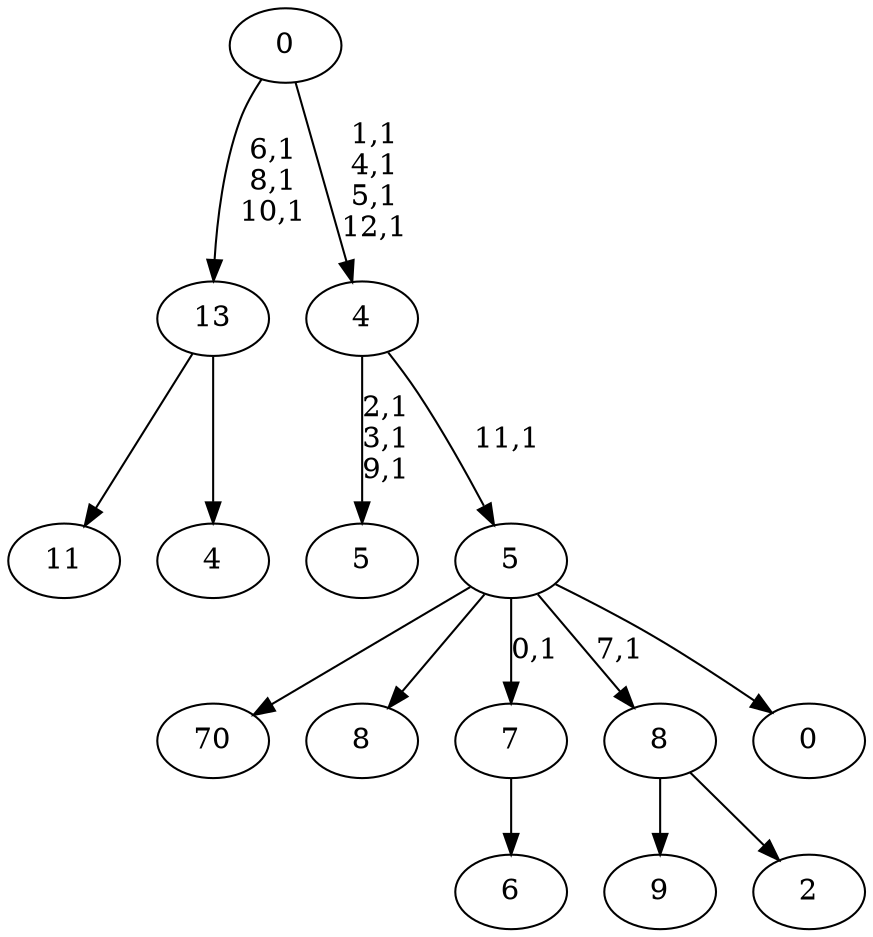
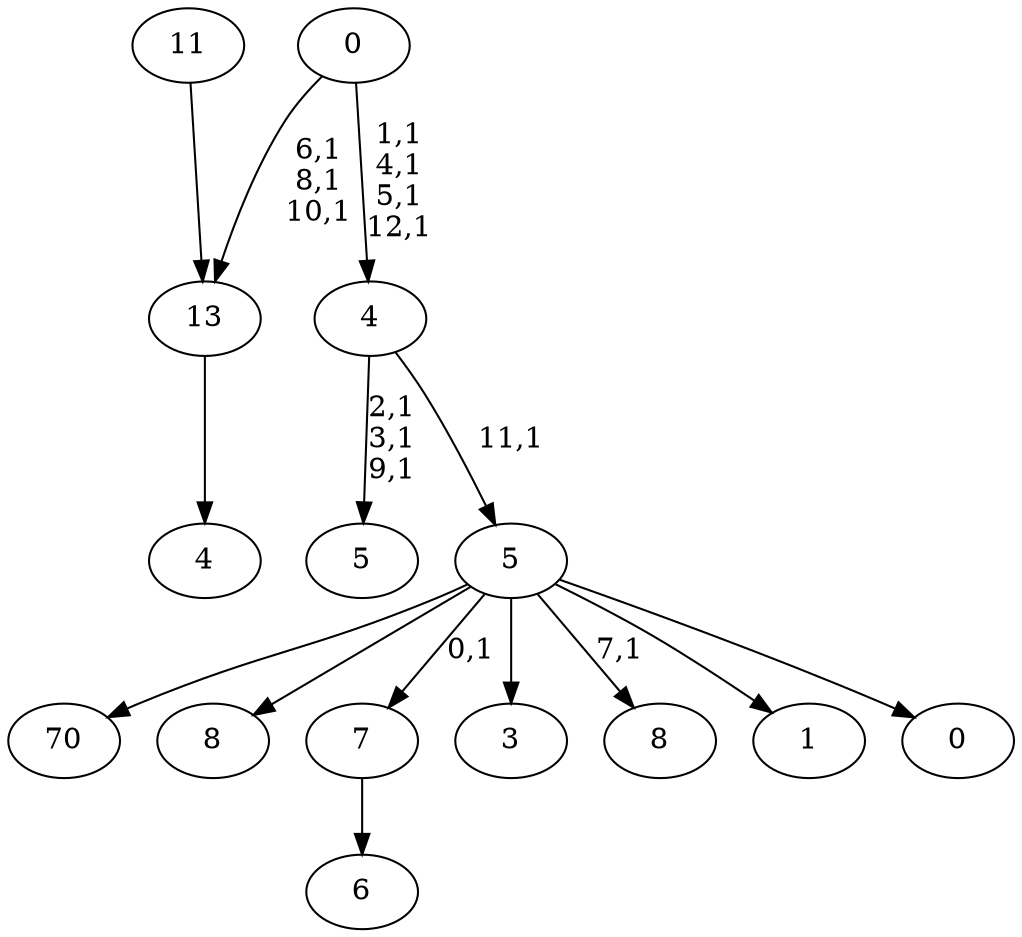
edge "13" -> "11": reversed
node "3": added
node "1": added
node "9": removed
node "2": removed
